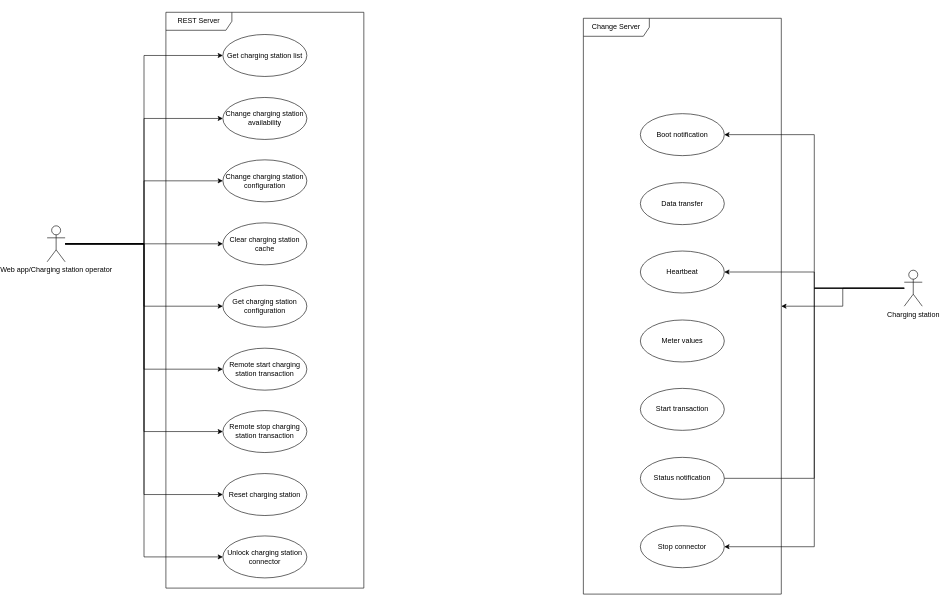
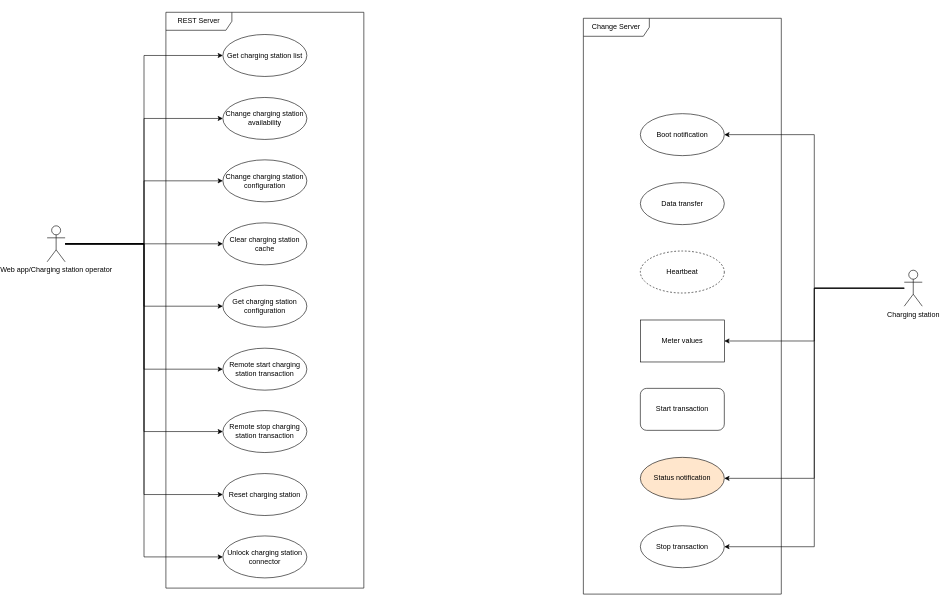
node "Heartbeat": style solid -> dashed
edge "Charging station" -> "Heartbeat": removed
edge "Charging station" -> "Change Server": now "Charging station" -> "Meter values"
node "Meter values": shape ellipse -> rectangle
node "Start transaction": shape ellipse -> rounded rectangle
node "Status notification": fillcolor #ffffff -> #ffe6cc
edge "Charging station" -- "Status notification": arrowhead none -> classic
node "Stop connector": label "Stop connector" -> "Stop transaction"
